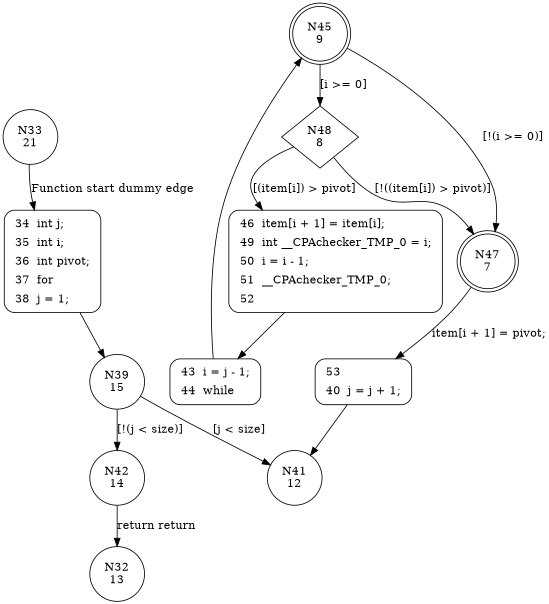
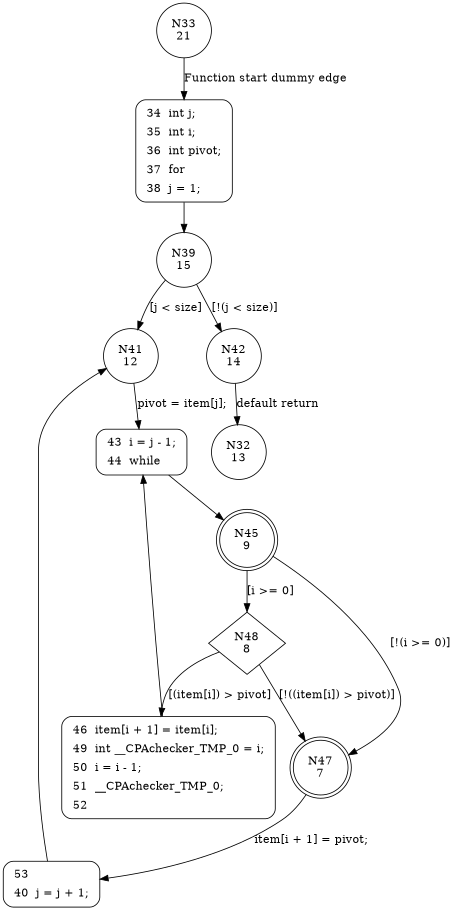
edge "N41 12" -> "43": added, label "pivot = item[j];"
edge "N42 14" -> "N32 13": label "return return" -> "default return"
